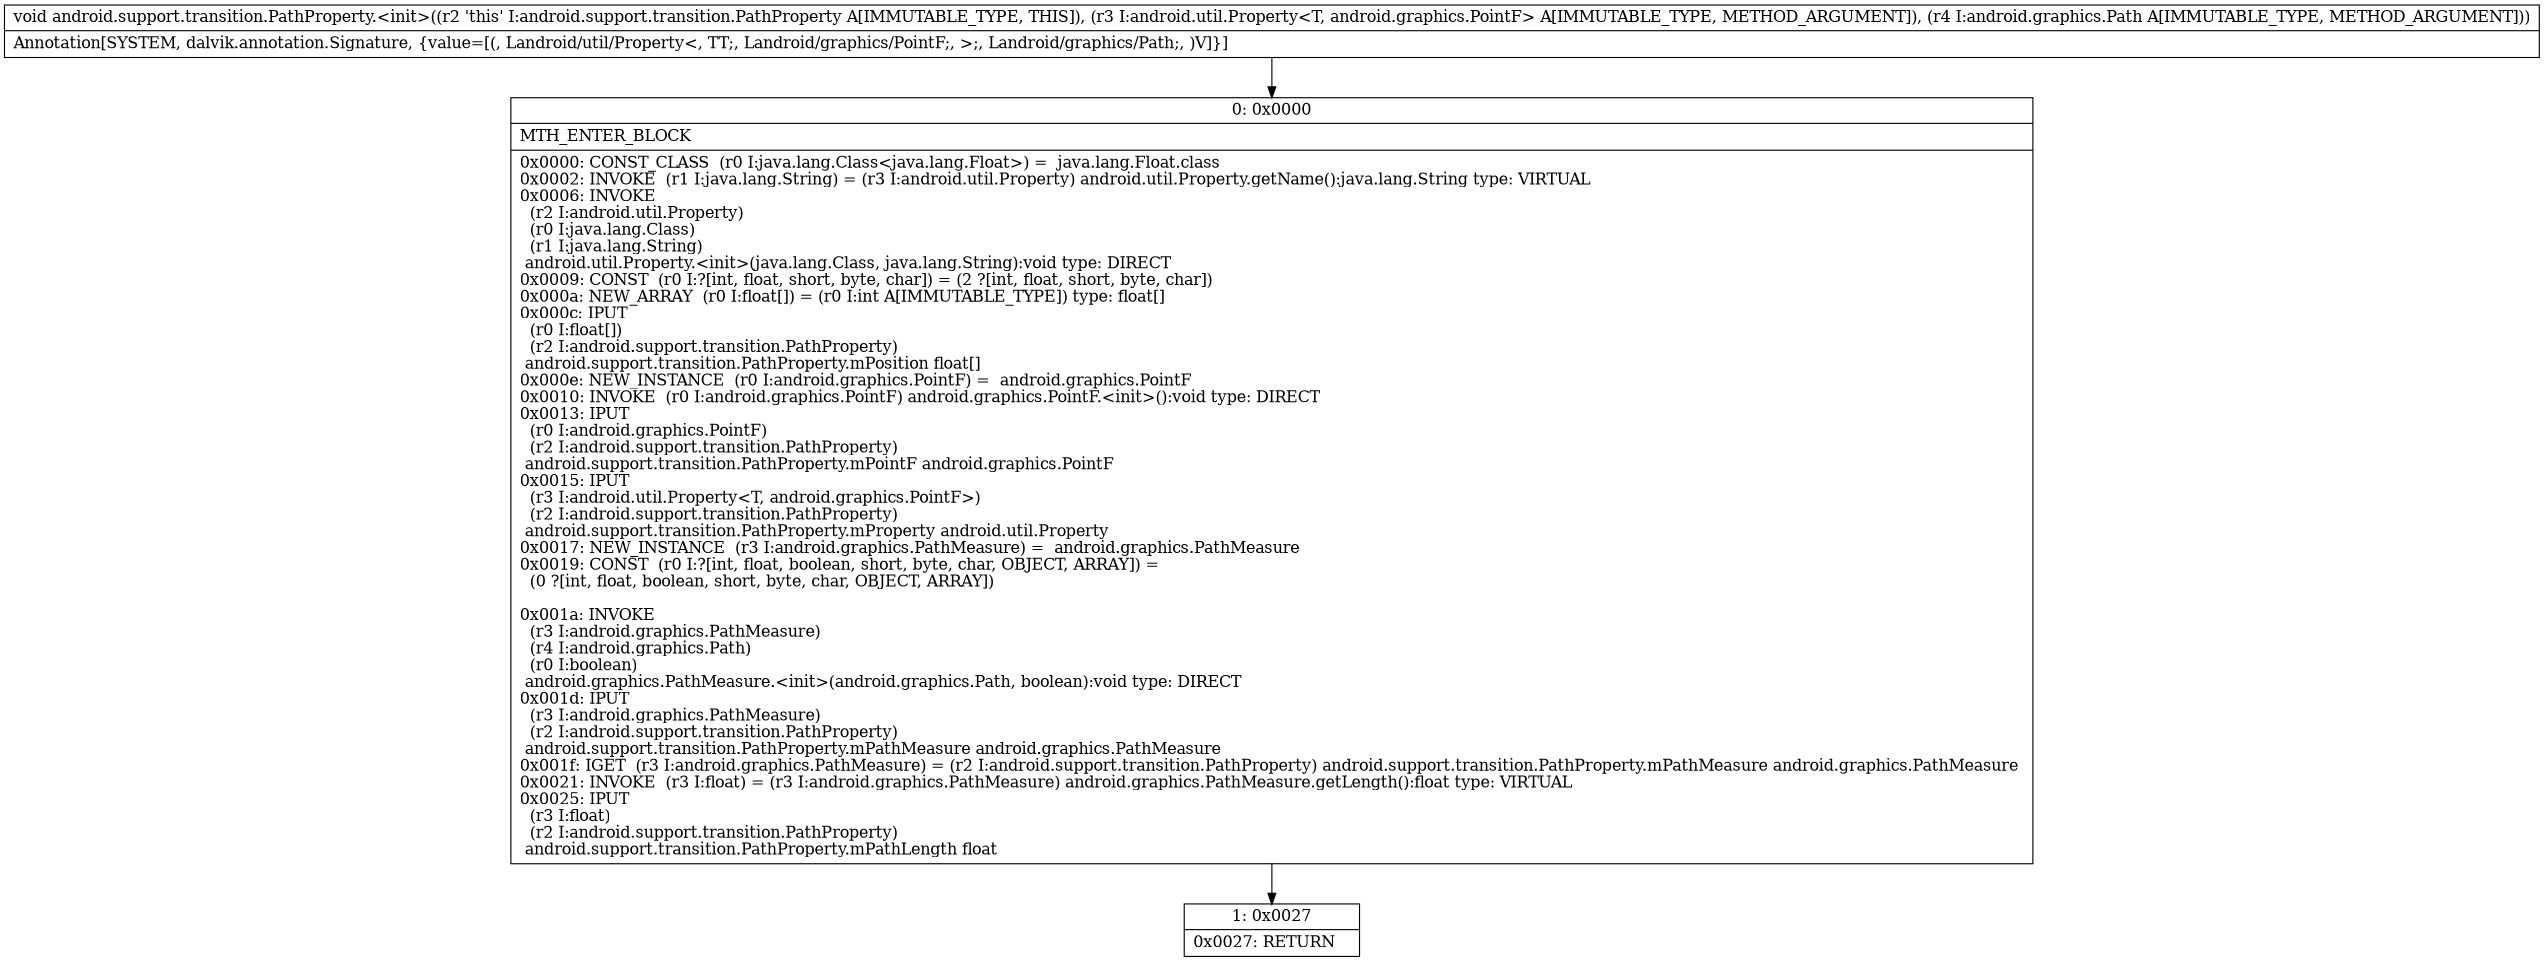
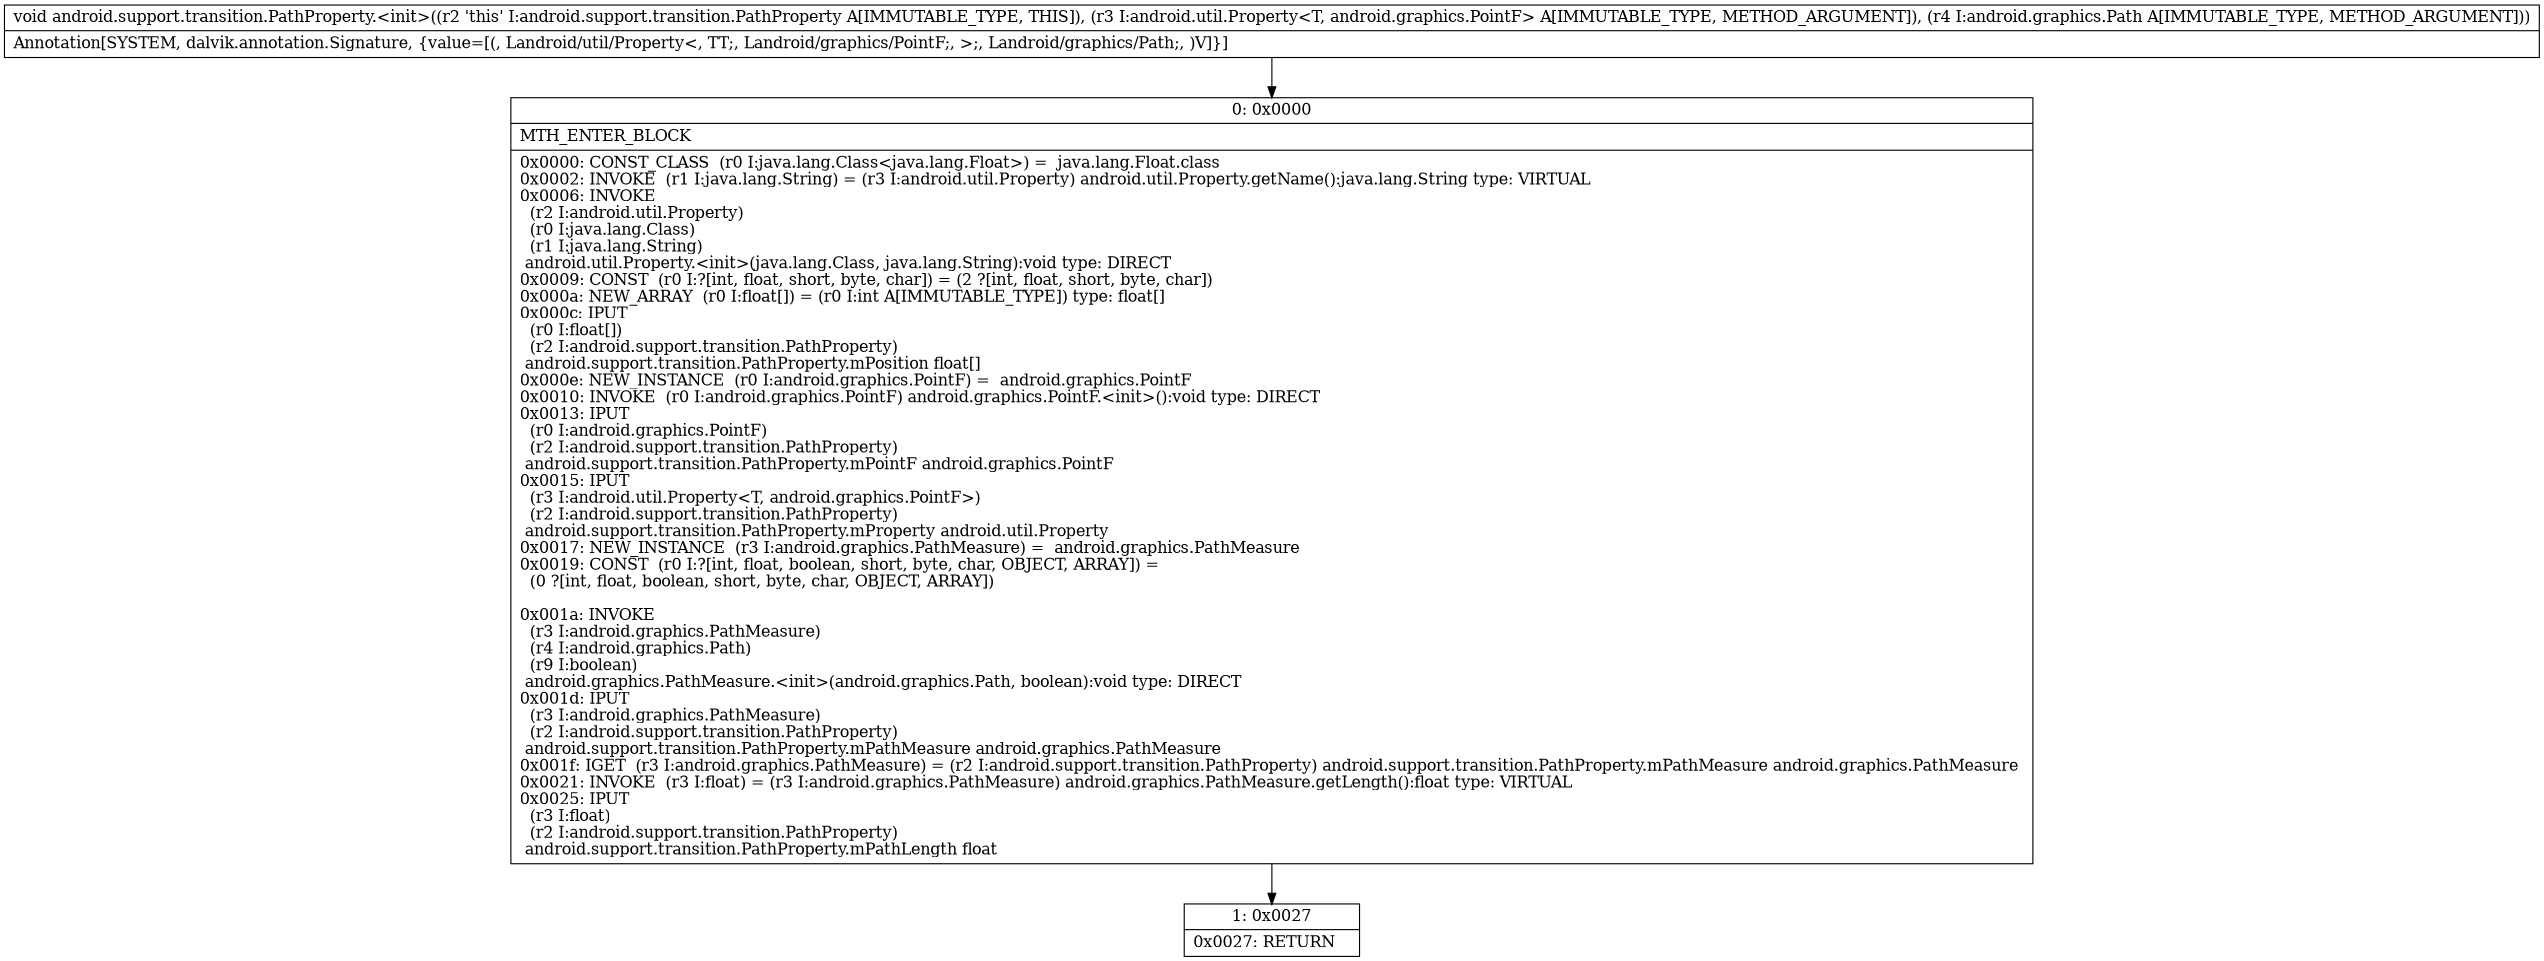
node "0: 0x0000": text "(r0 I:boolean)" -> "(r9 I:boolean)"
